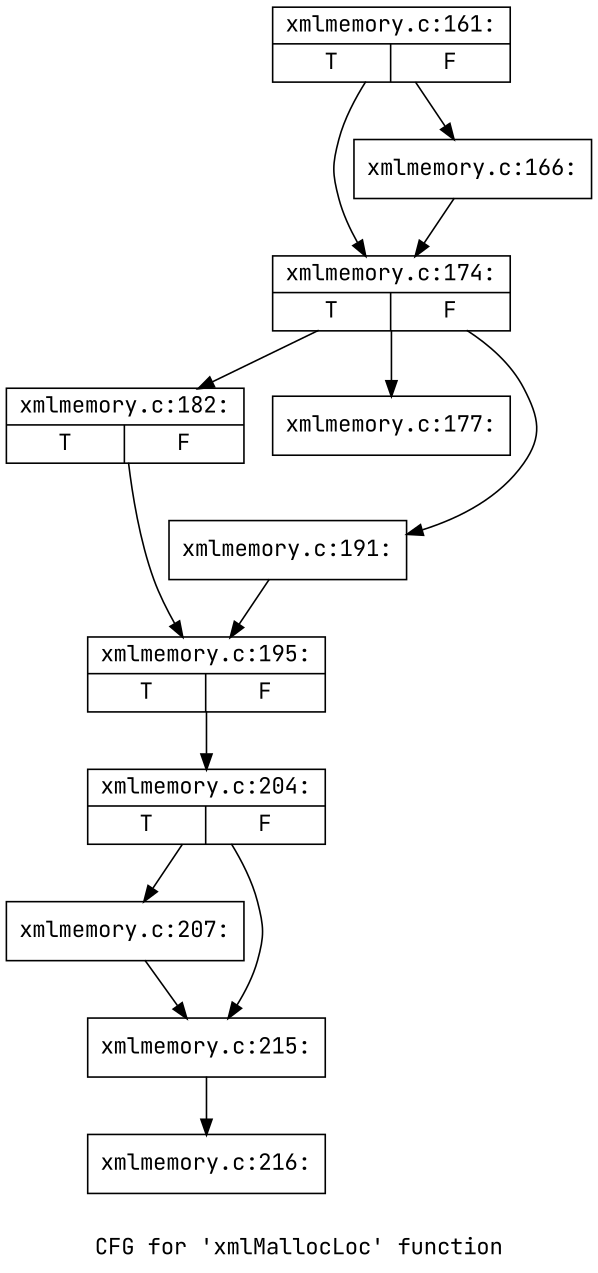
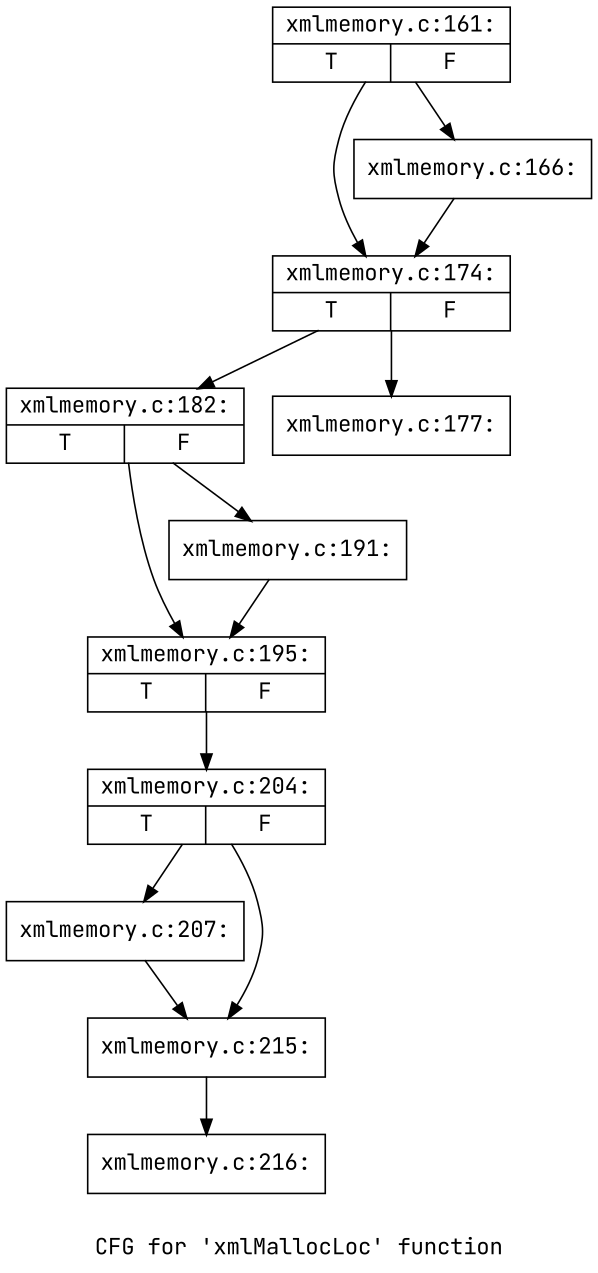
edge "xmlmemory.c:174:" -> "xmlmemory.c:191:": now "xmlmemory.c:182:" -> "xmlmemory.c:191:"
